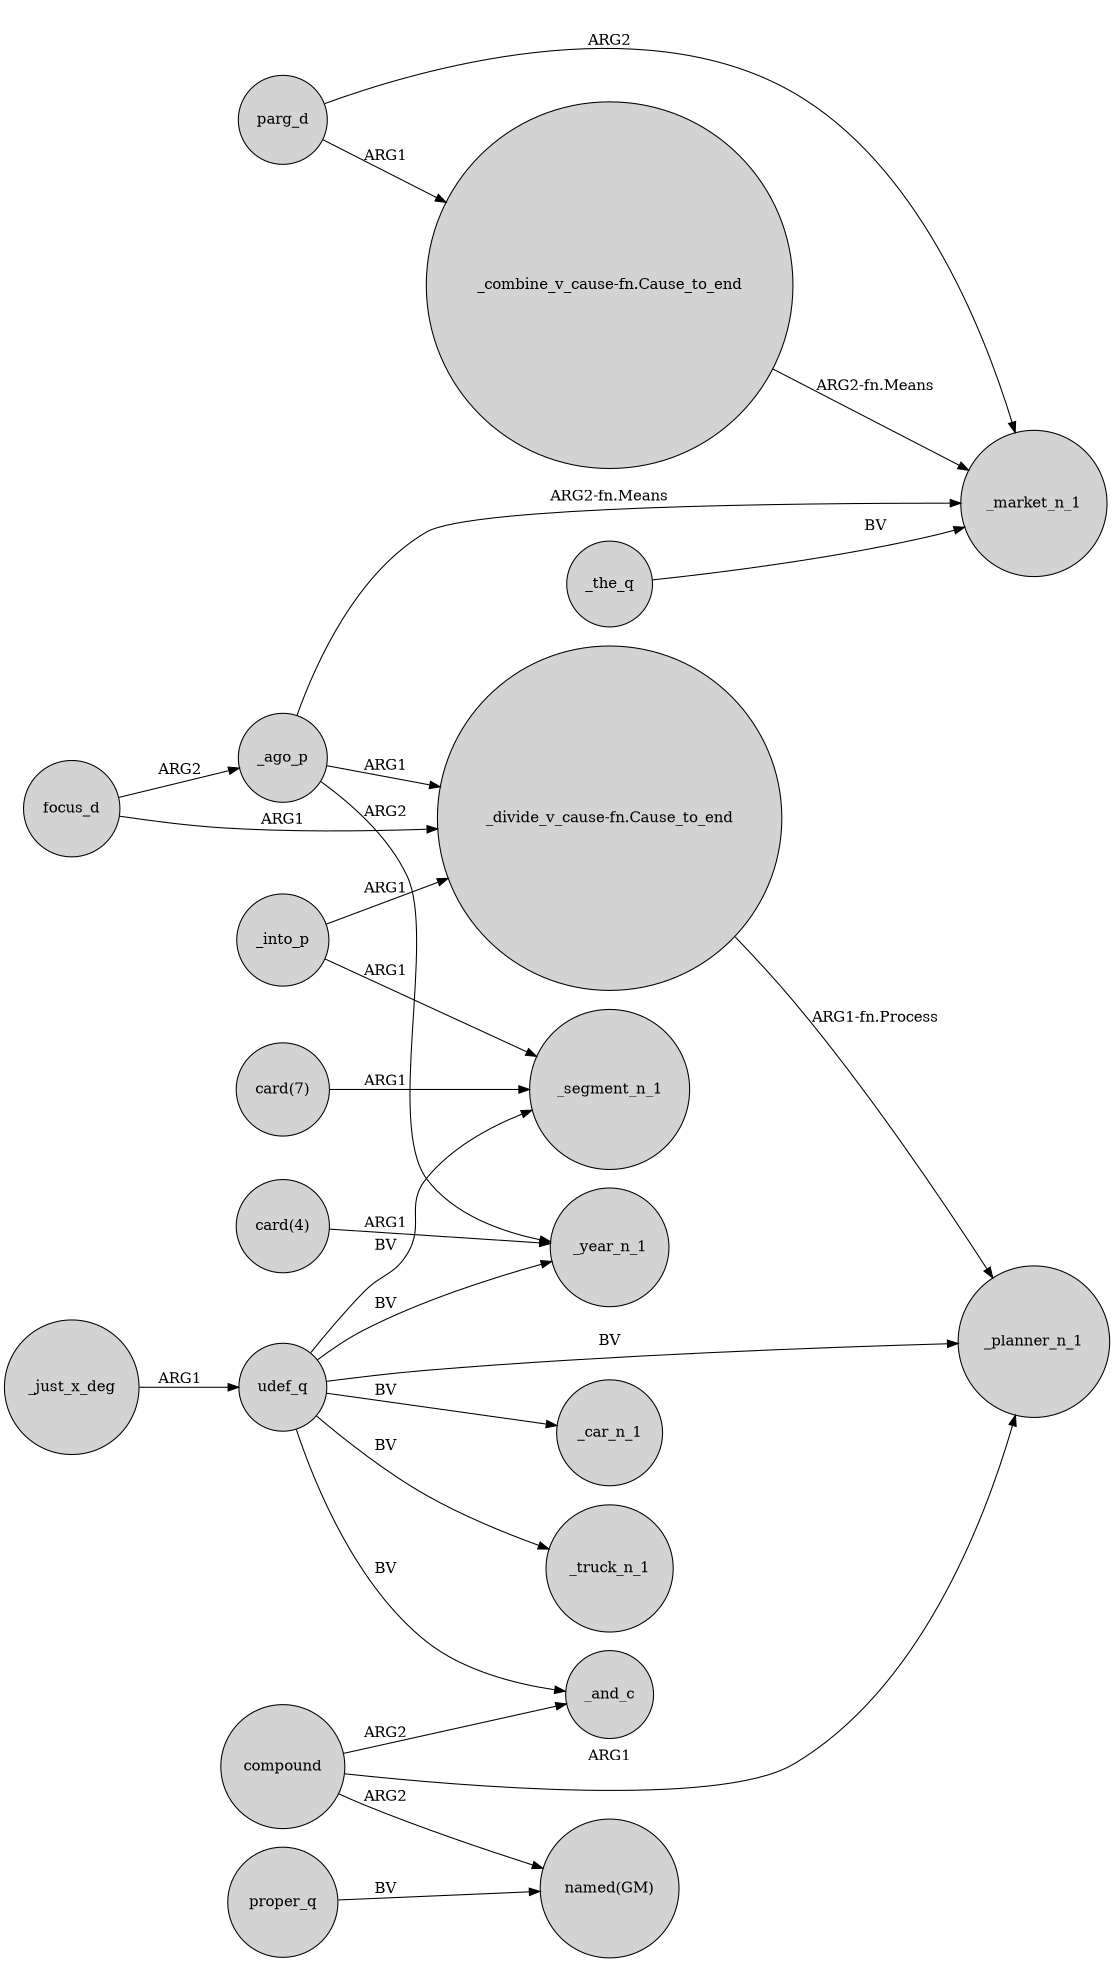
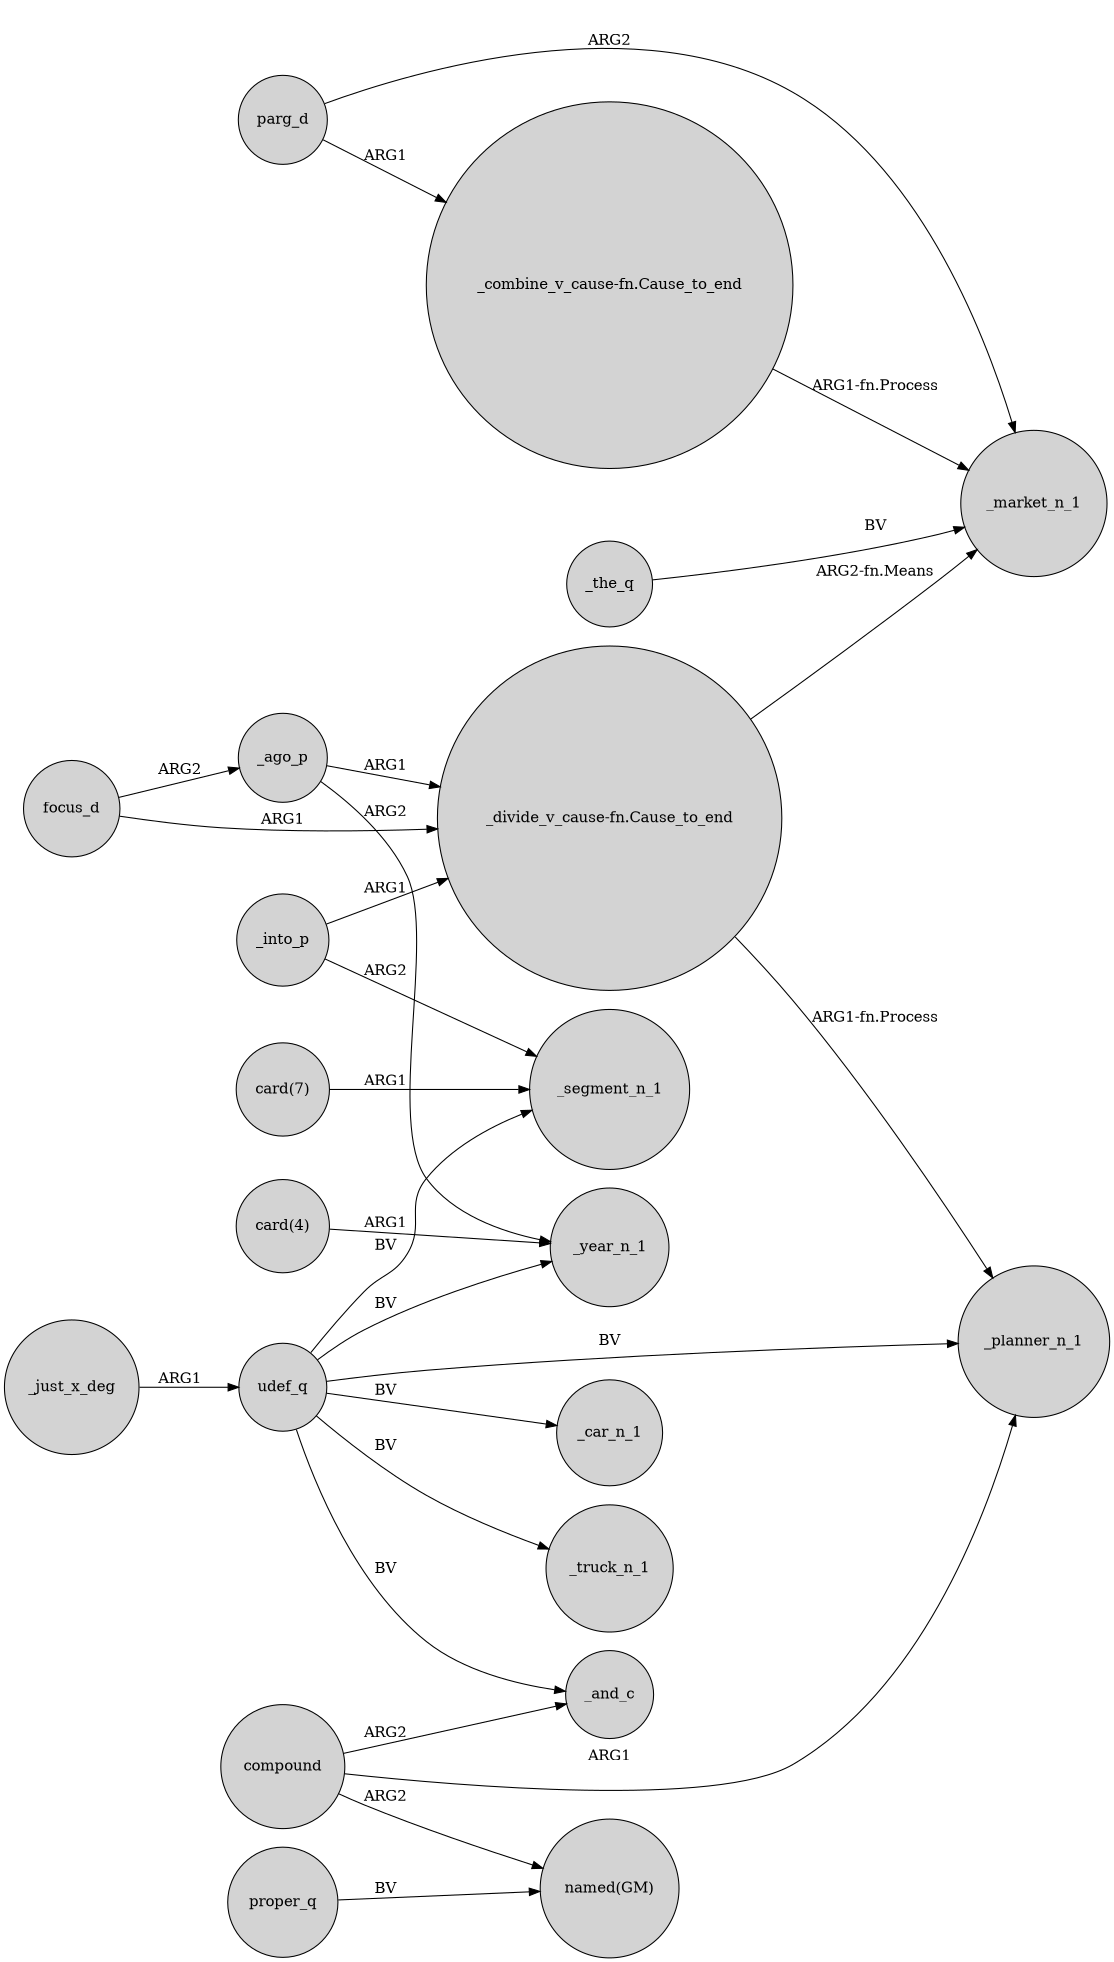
edge "_combine_v_cause-fn.Cause_to_end" -> "_market_n_1": label "ARG2-fn.Means" -> "ARG1-fn.Process"
edge "_ago_p" -> "_market_n_1": now "_divide_v_cause-fn.Cause_to_end" -> "_market_n_1"
edge "_into_p" -> "_segment_n_1": label "ARG1" -> "ARG2"
